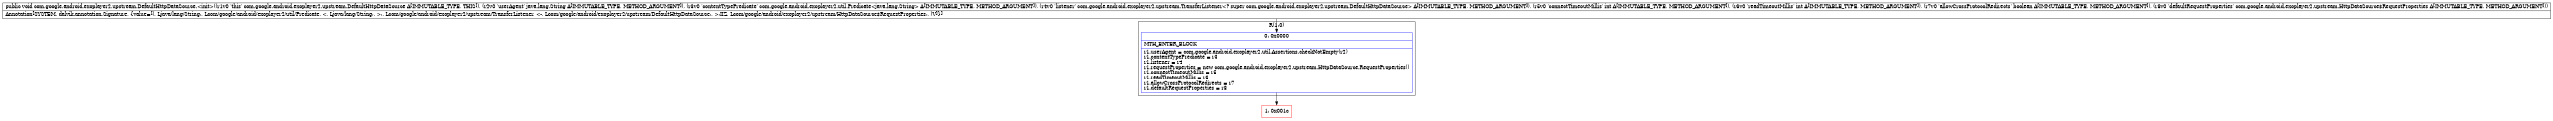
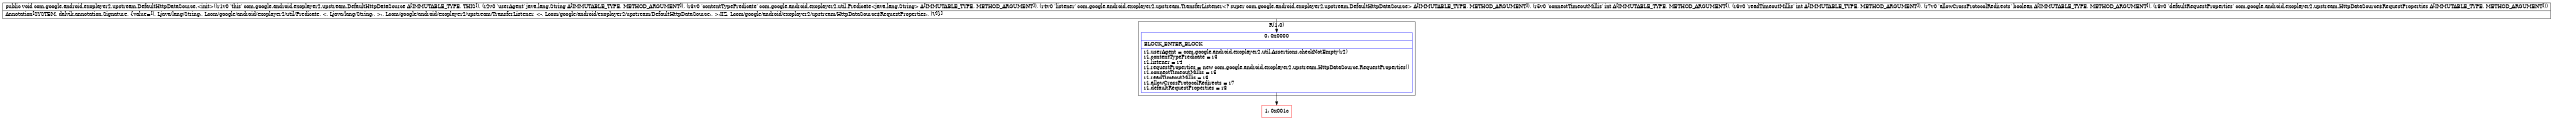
node "0: 0x0000": text "MTH_ENTER_BLOCK" -> "BLOCK_ENTER_BLOCK"
